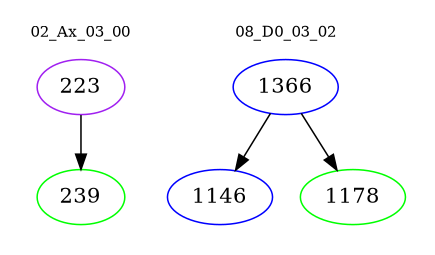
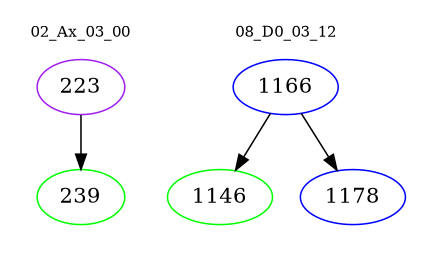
cluster "08_D0_03_02": label "08_D0_03_02" -> "08_D0_03_12"
node "1366": label "1366" -> "1166"
node "1146": color blue -> green
node "1178": color green -> blue
